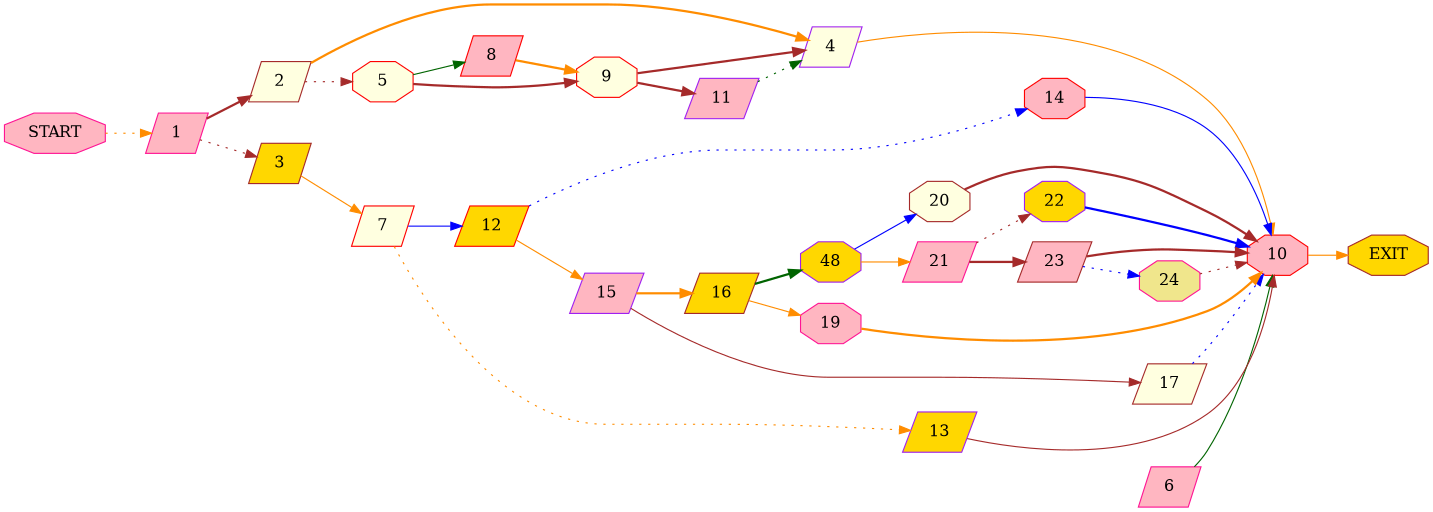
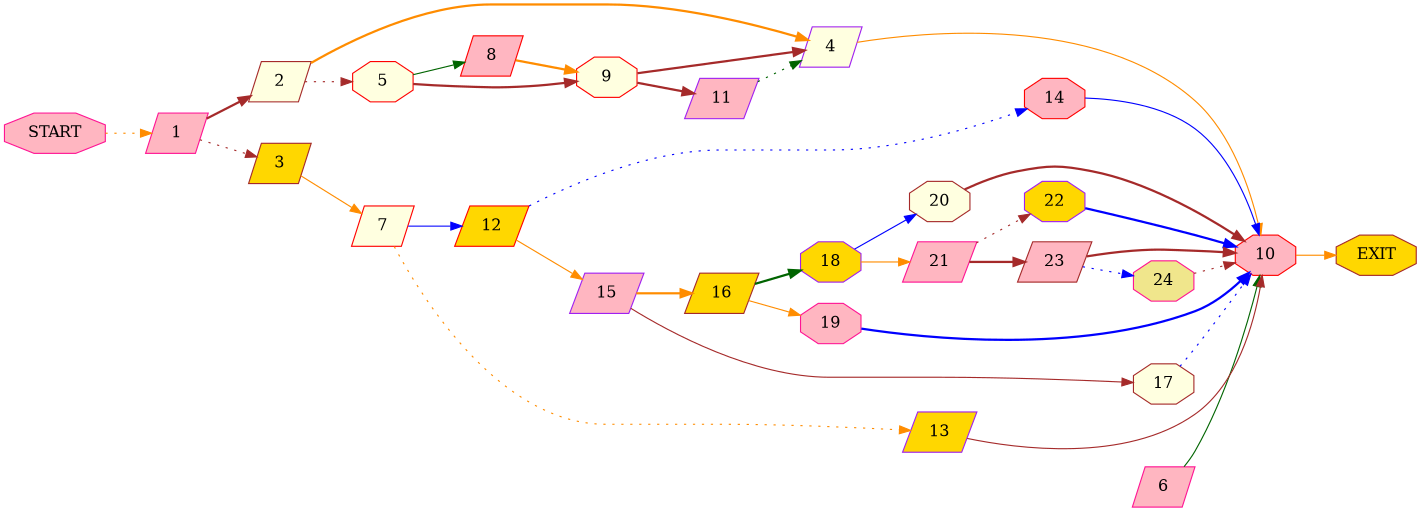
node "48": label "48" -> "18"
edge "19" -> "10": color darkorange -> blue
node "17": shape parallelogram -> octagon
